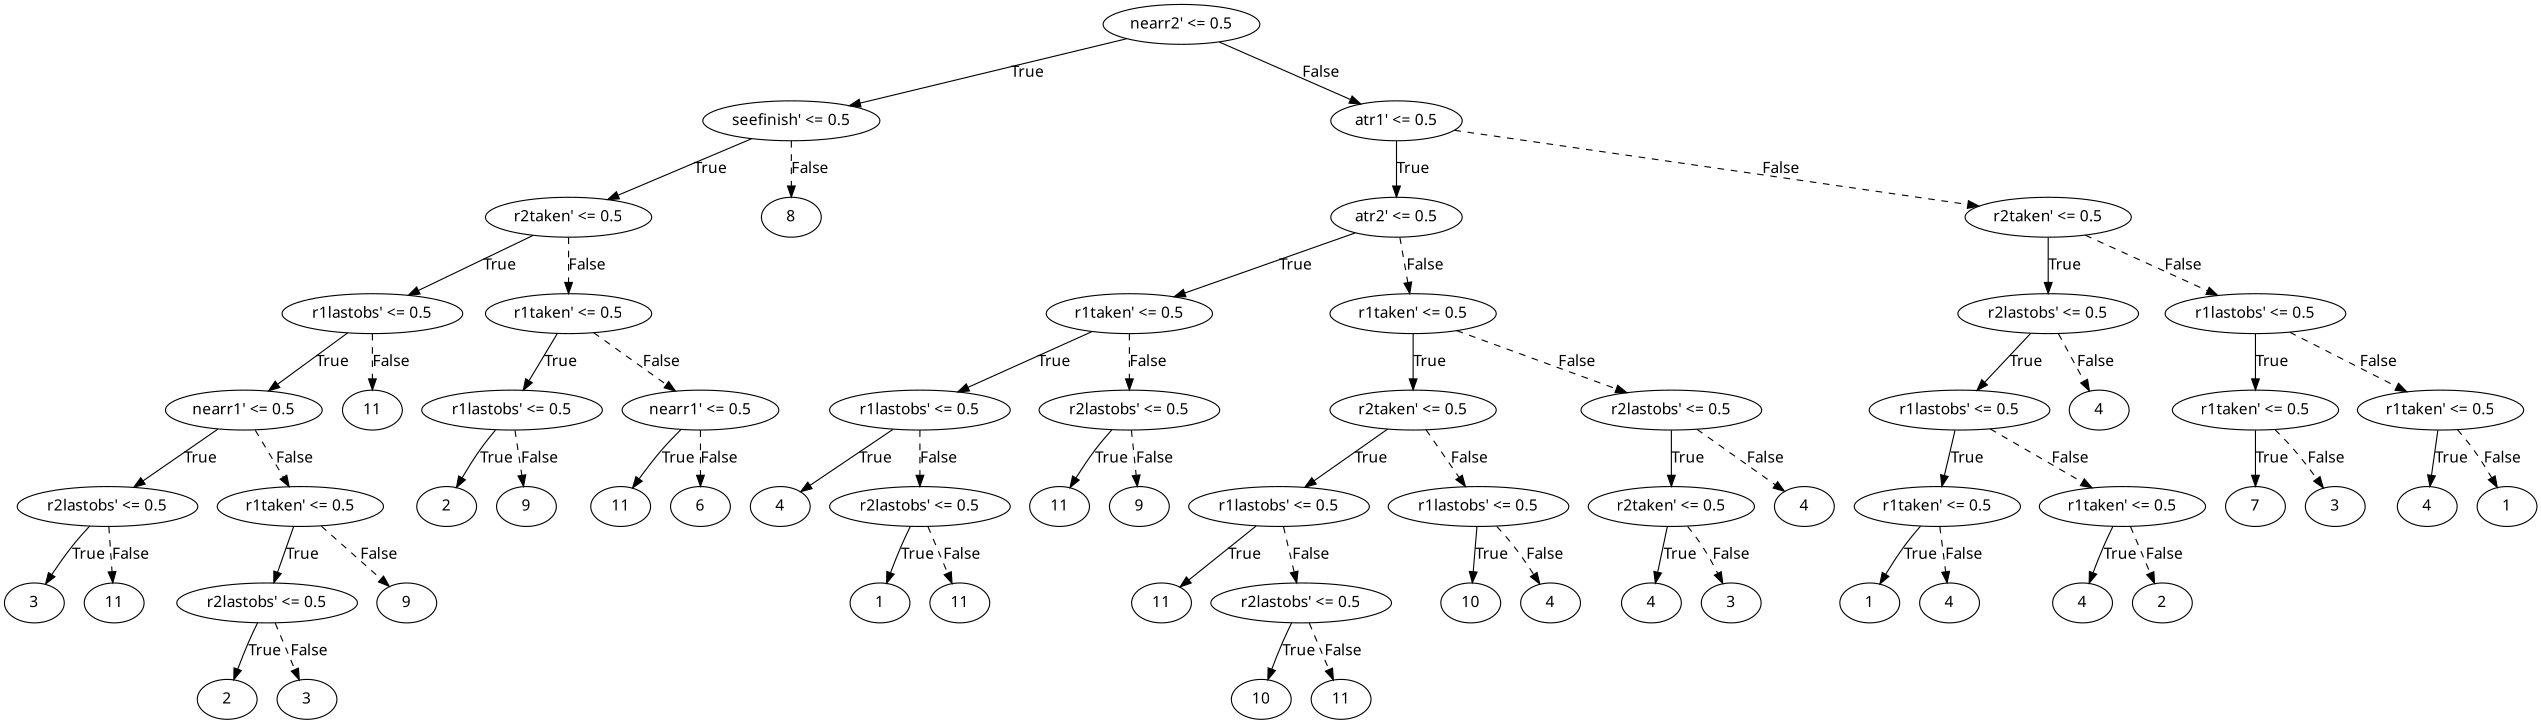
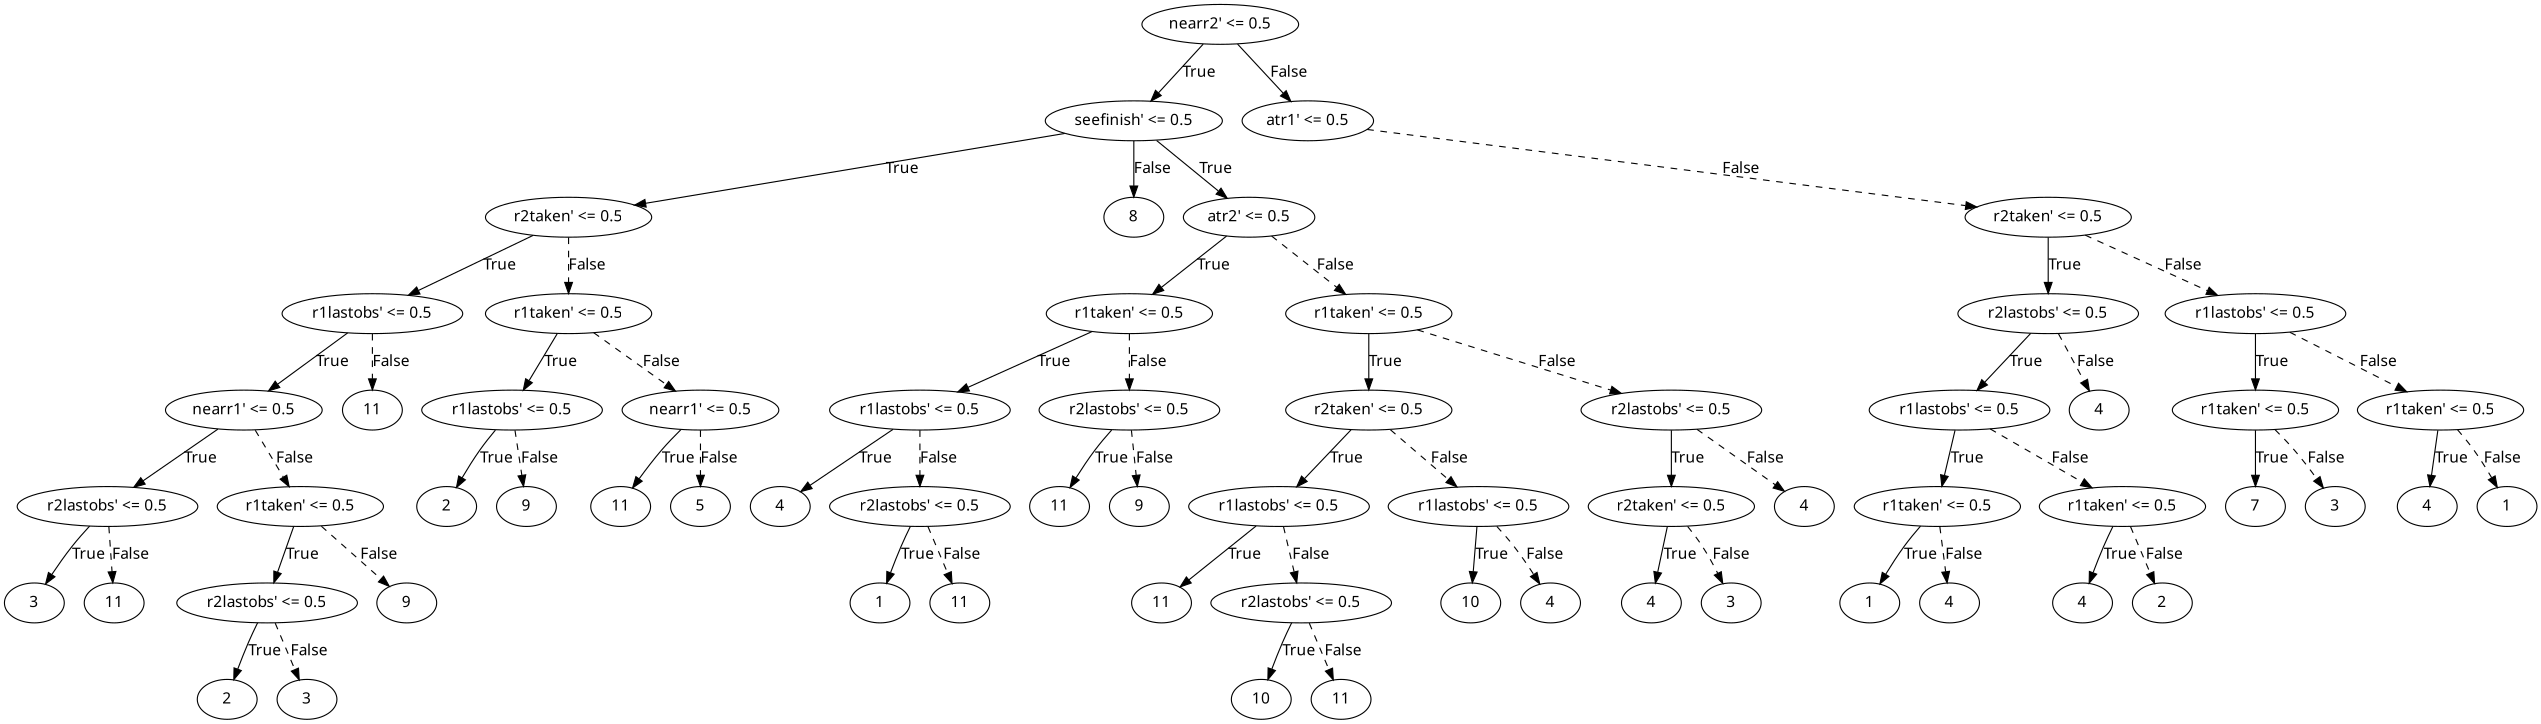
edge "seefinish' <= 0.5" -> "8": style dashed -> solid
edge "atr1' <= 0.5" -> "atr2' <= 0.5": now "seefinish' <= 0.5" -> "atr2' <= 0.5"
node "6": label "6" -> "5"
